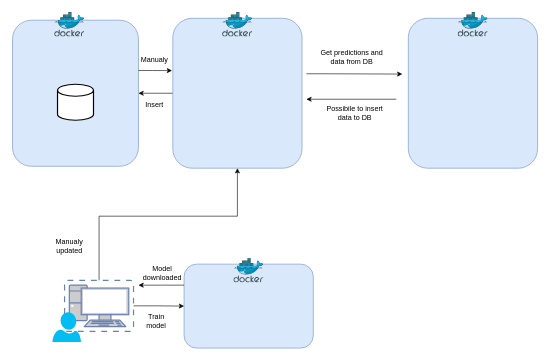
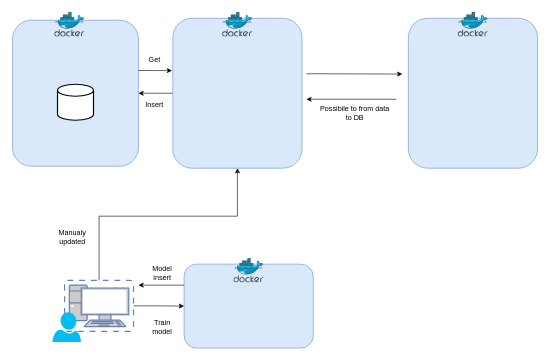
node "Get predictions and data from DB": removed
node "Manualy": label "Manualy" -> "Get"
node "Possibile to insert data to DB": label "Possibile to insert data to DB" -> "Possibile to from data to DB"
node "Manualy updated": moved (69, 246) -> (72, 237)
node "Model downloaded": label "Model downloaded" -> "Model insert"
node "Train model": moved (156, 321) -> (162, 327)
